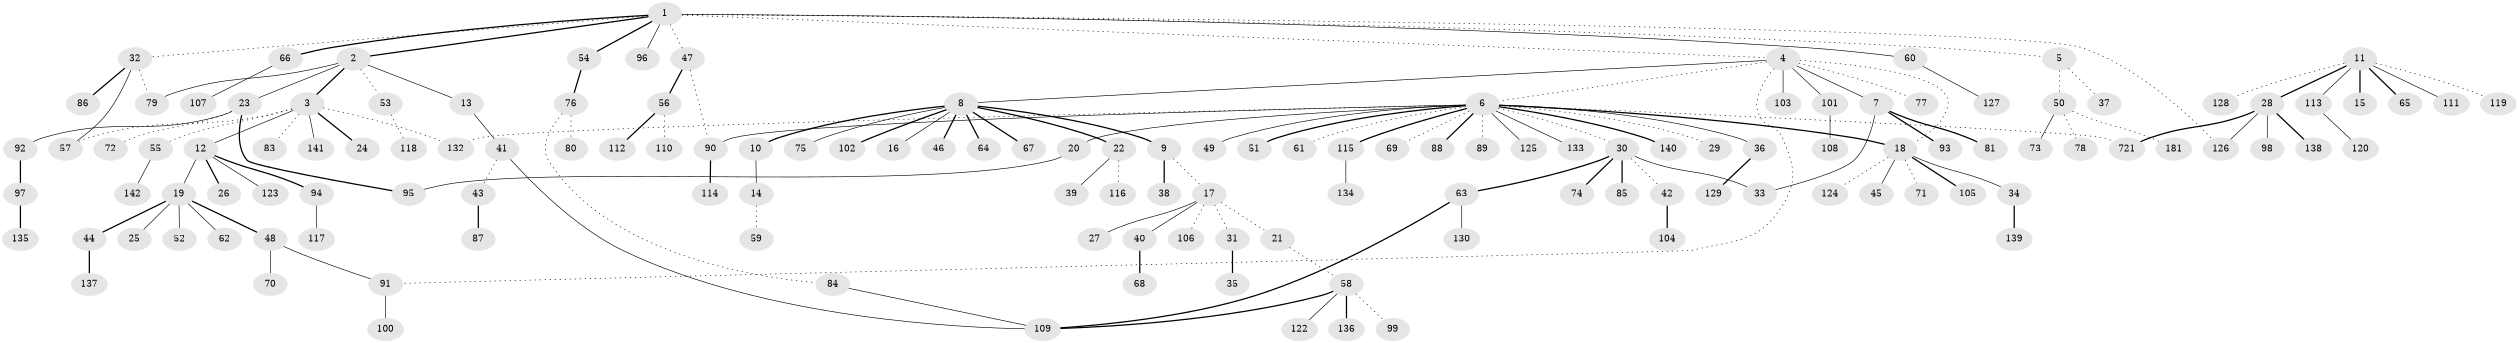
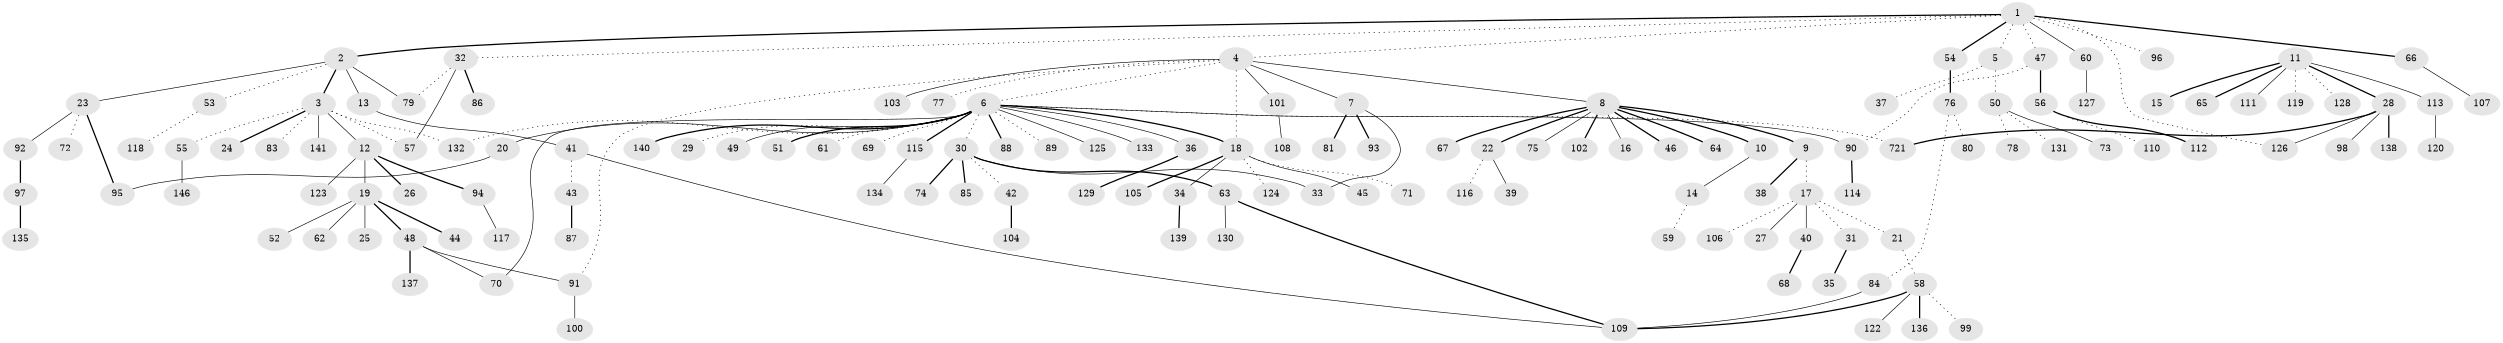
edge "1" -- "96": style solid -> dotted
edge "6" -- "70": added
node "181": label "181" -> "131"
node "142": label "142" -> "146"
edge "44" -- "137": now "48" -- "137"
